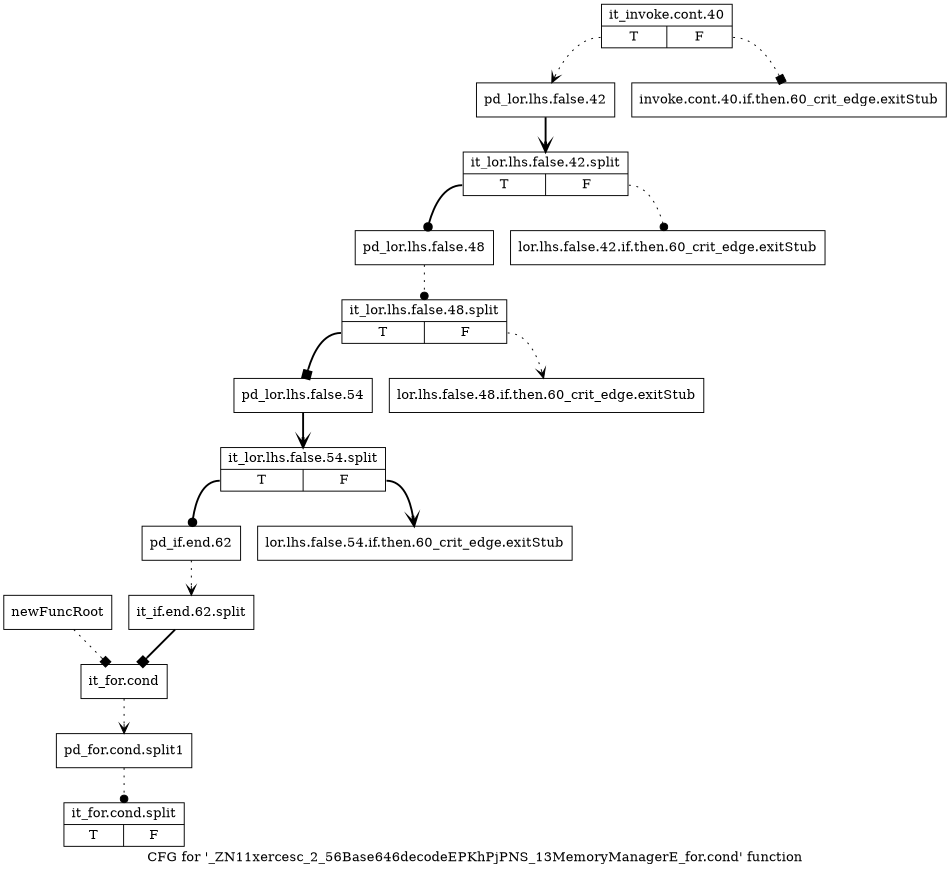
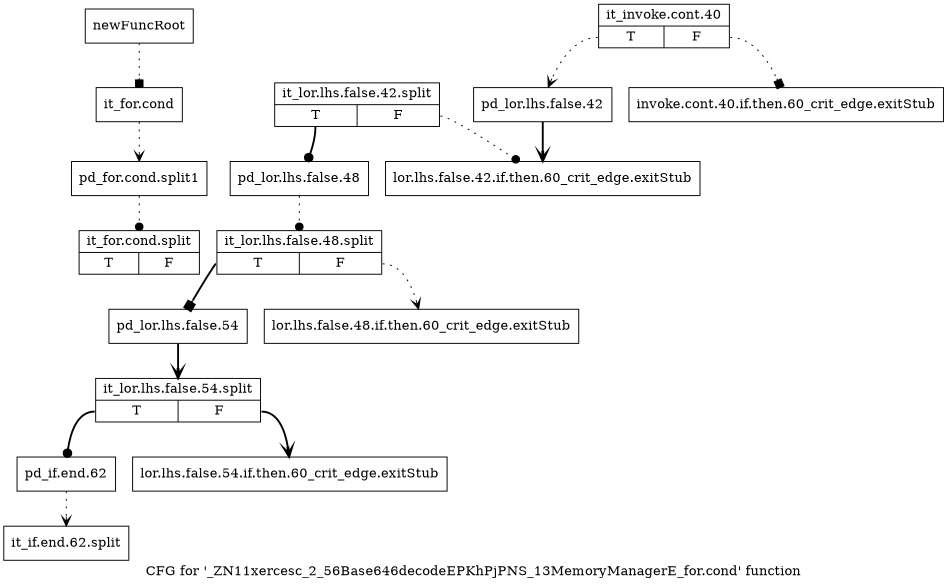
edge "pd_lor.lhs.false.42" -> "it_lor.lhs.false.42.split": now "pd_lor.lhs.false.42" -> "lor.lhs.false.42.if.then.60_crit_edge.exitStub"
edge "it_if.end.62.split" -> "it_for.cond": removed
